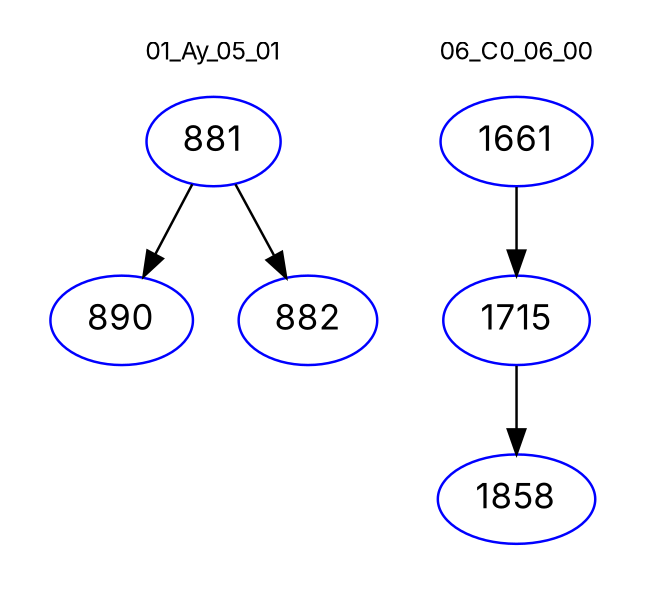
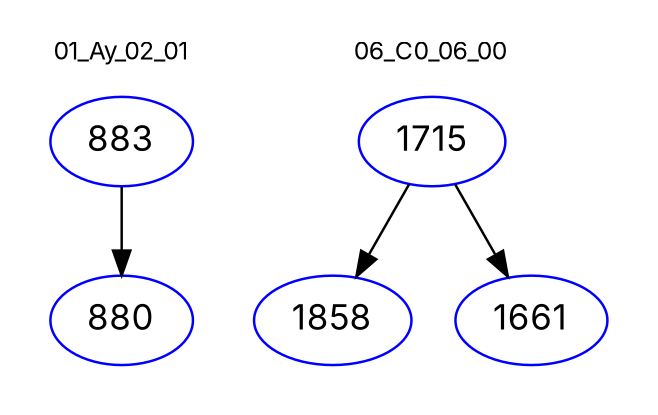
cluster "01_Ay_05_01": label "01_Ay_05_01" -> "01_Ay_02_01"
node "881": label "881" -> "883"
edge "1661" -> "1715": reversed
node "890": removed
node "882": label "882" -> "880"
